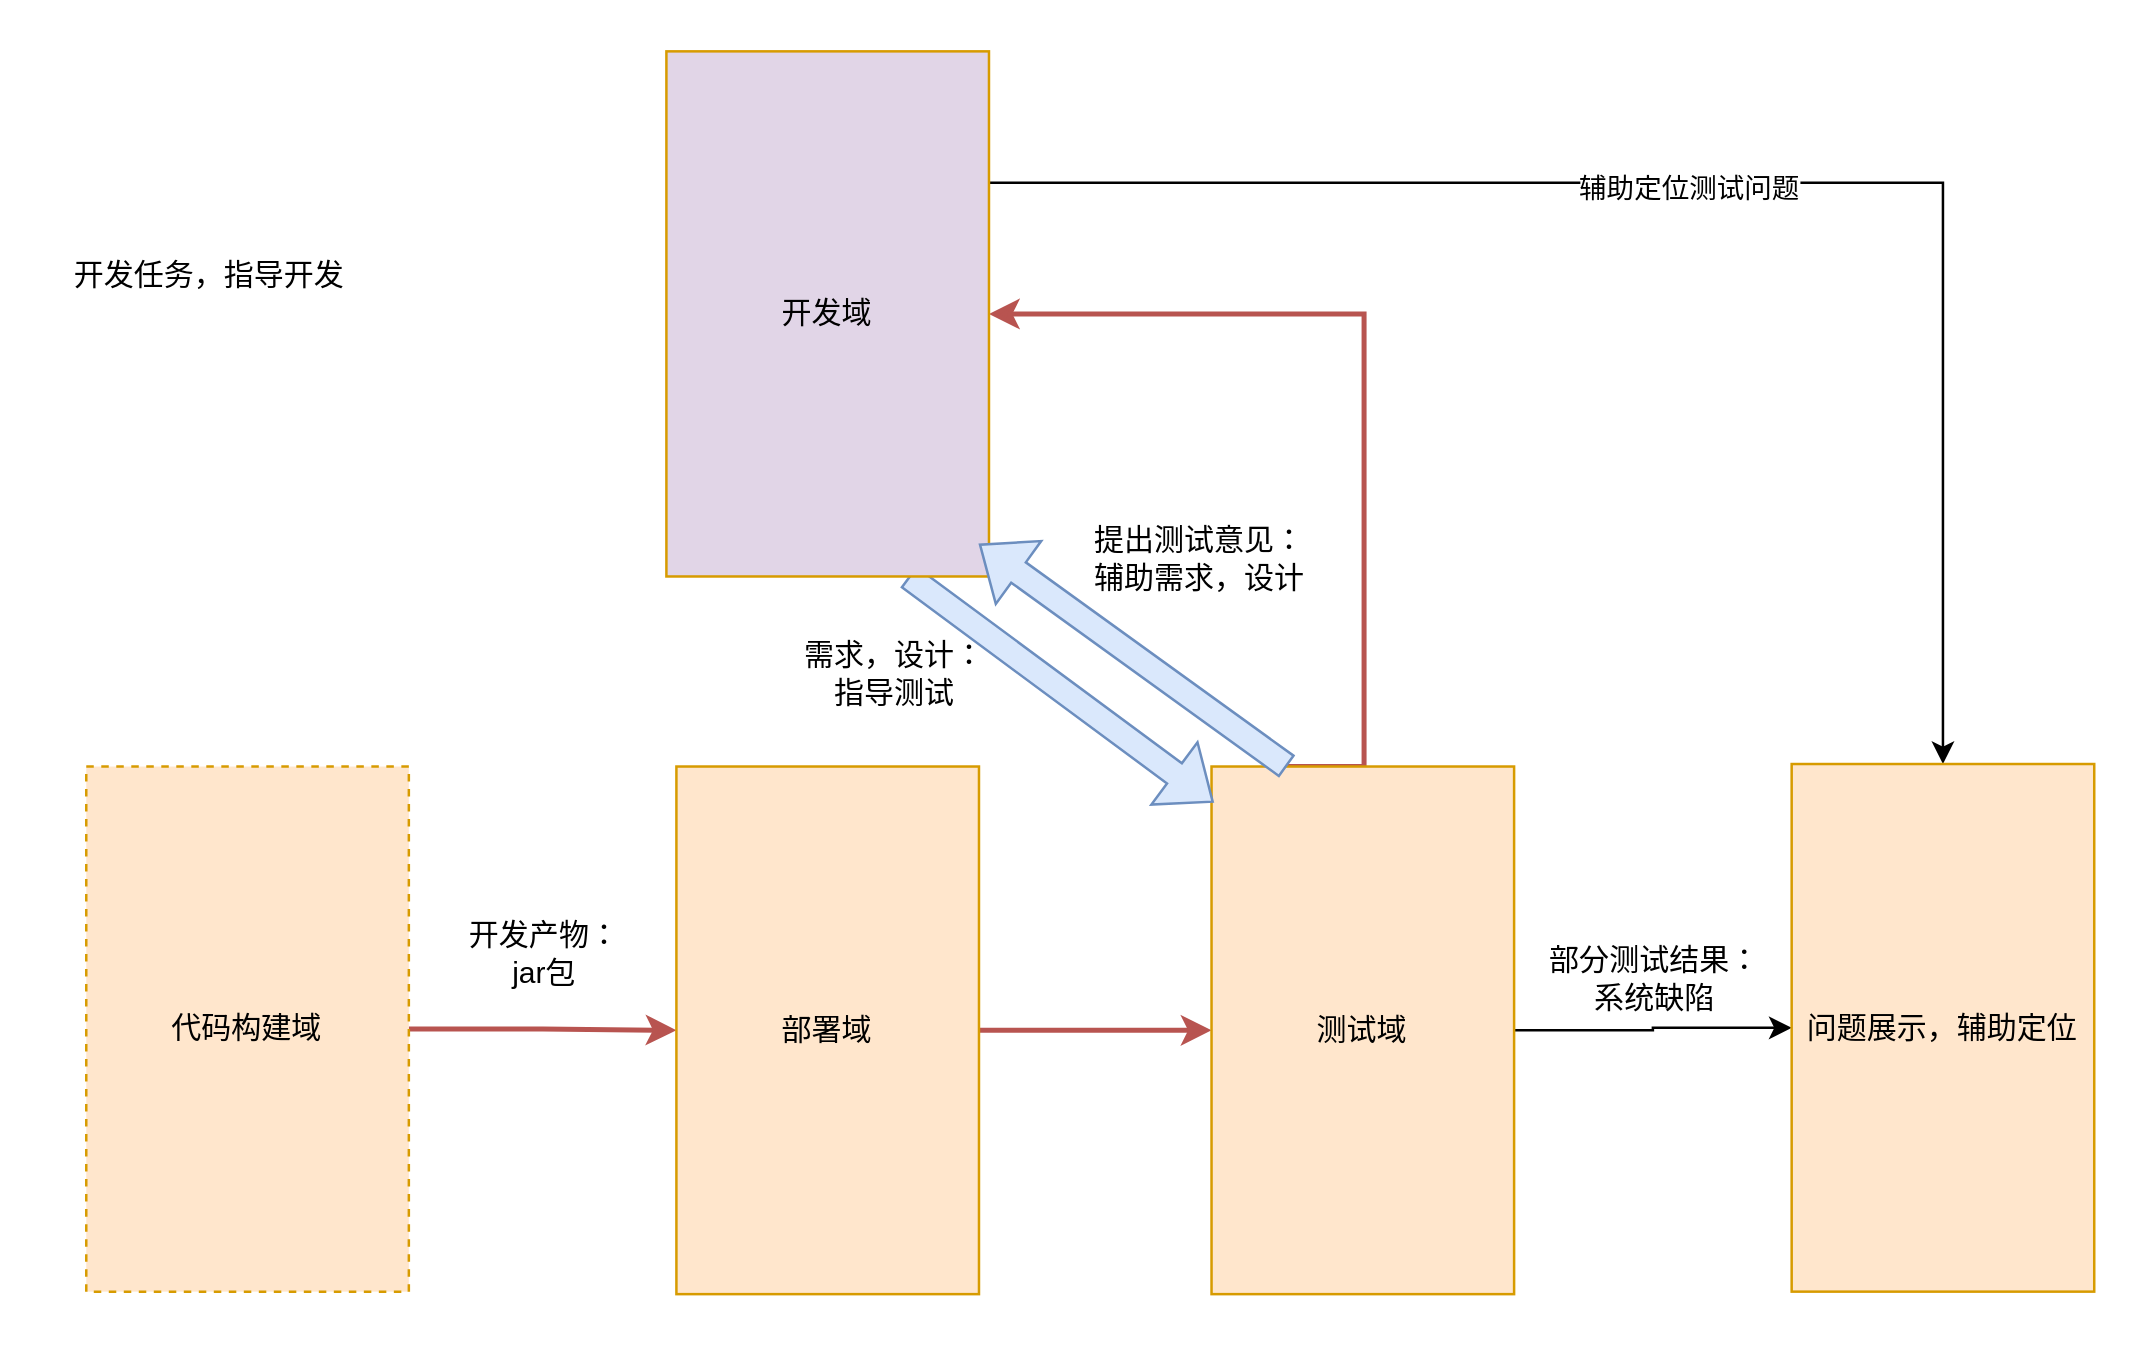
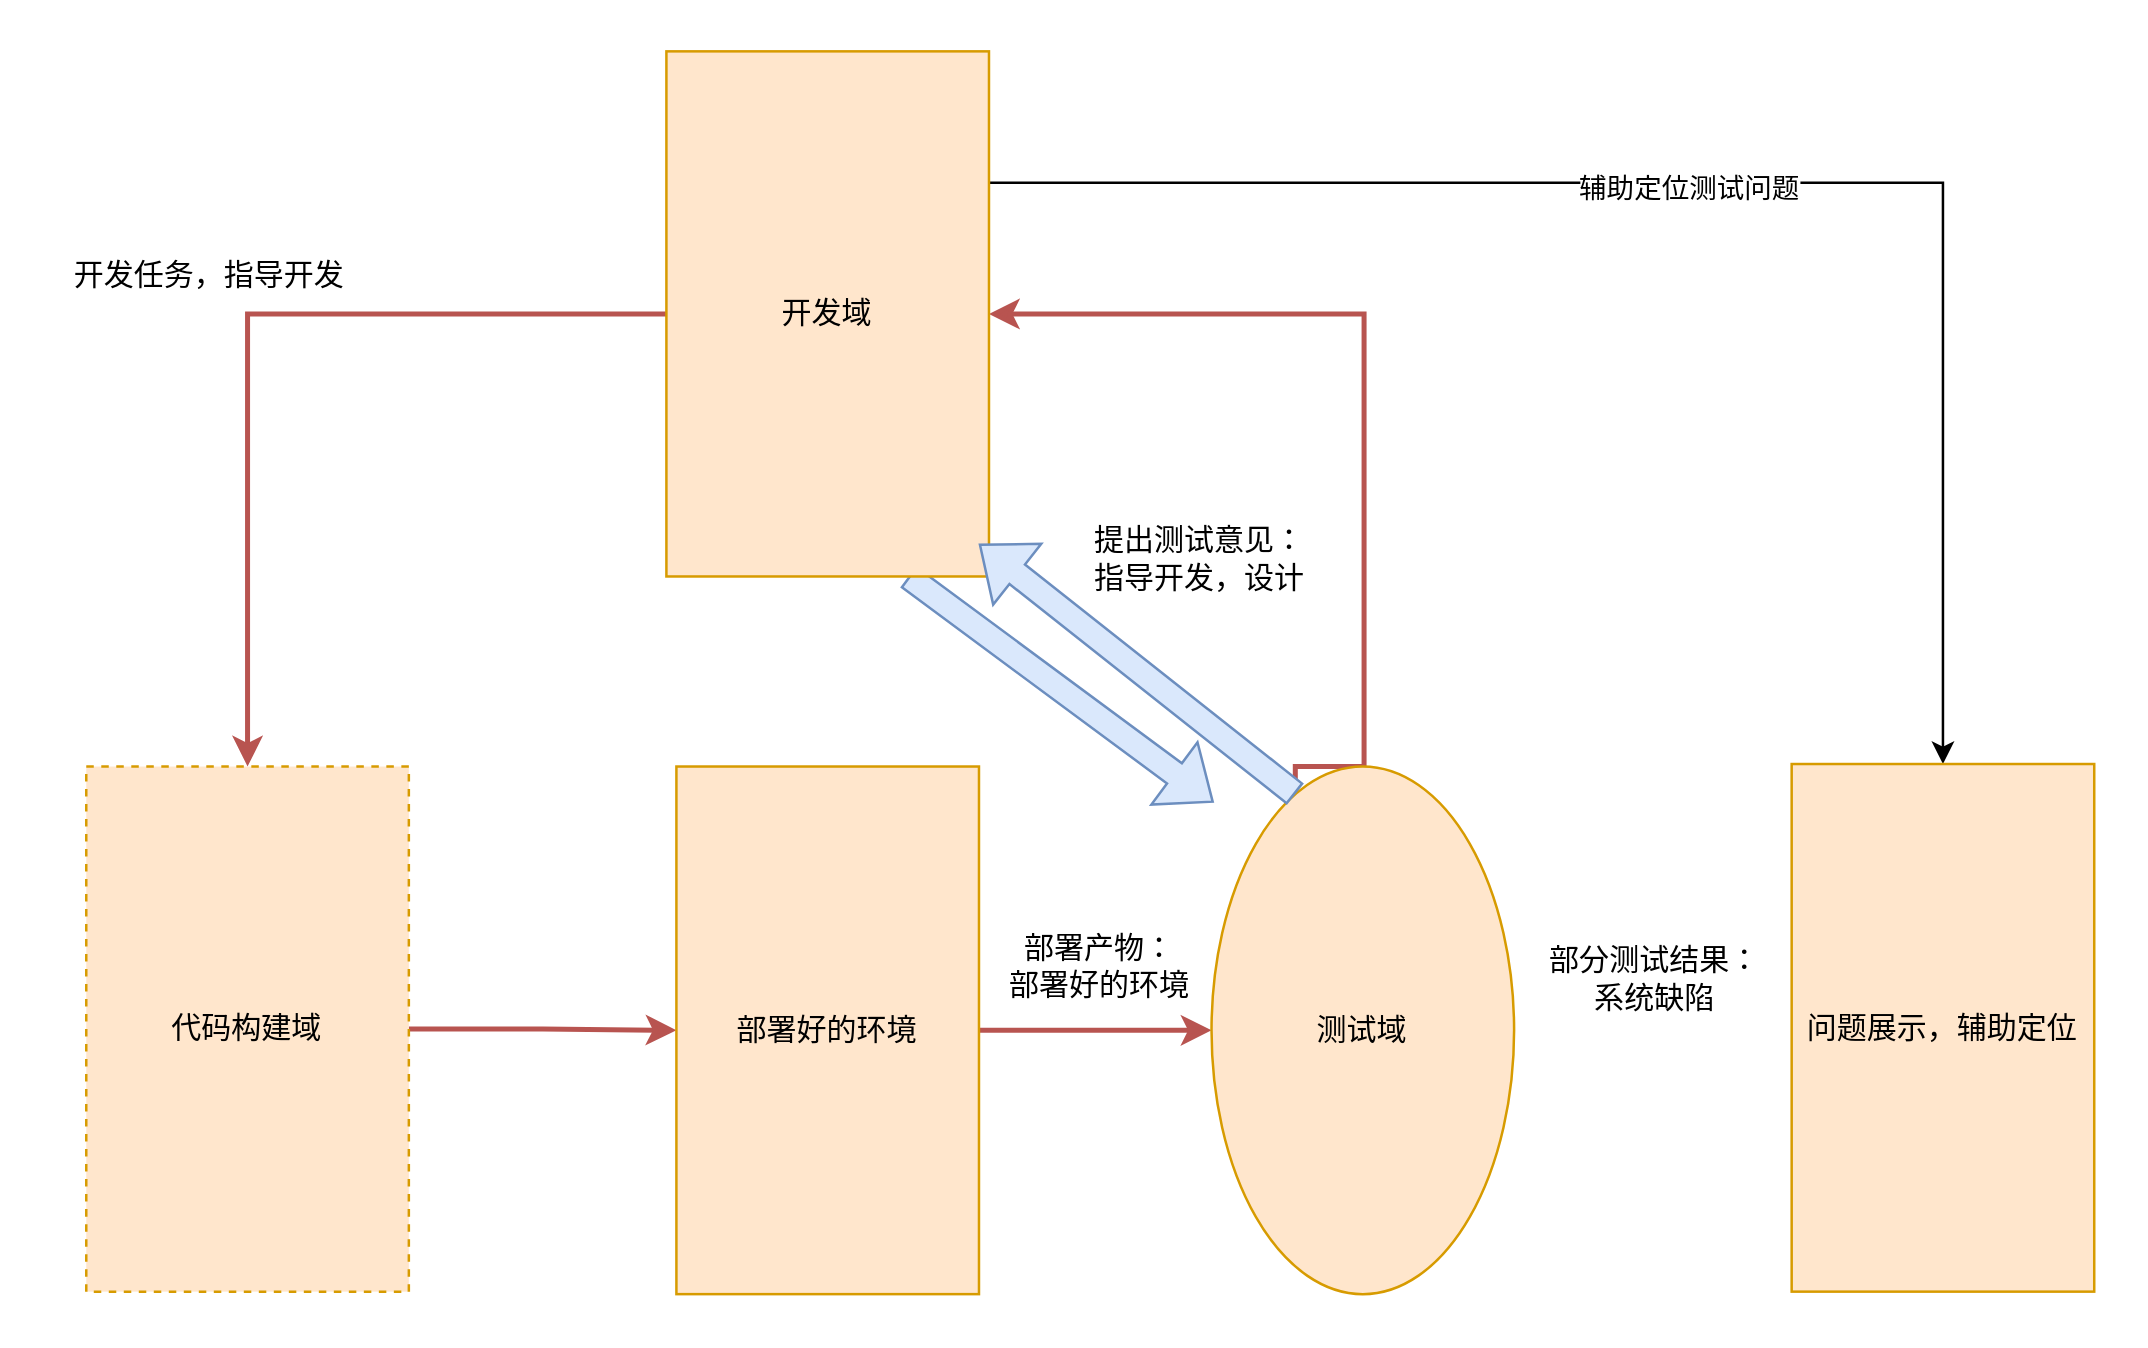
node "开发域": fillcolor #e1d5e7 -> #ffe6cc
edge "开发域" -> "代码构建域": added
node "提出测试意见： 辅助需求，设计": label "提出测试意见： 辅助需求，设计" -> "提出测试意见： 指导开发，设计"
node "需求，设计： 指导测试": removed
node "开发产物： jar包": removed
node "部署产物： 部署好的环境": added
node "测试域": shape rectangle -> ellipse
edge "测试域" -> "问题展示，辅助定位": removed
node "部署域": label "部署域" -> "部署好的环境"
